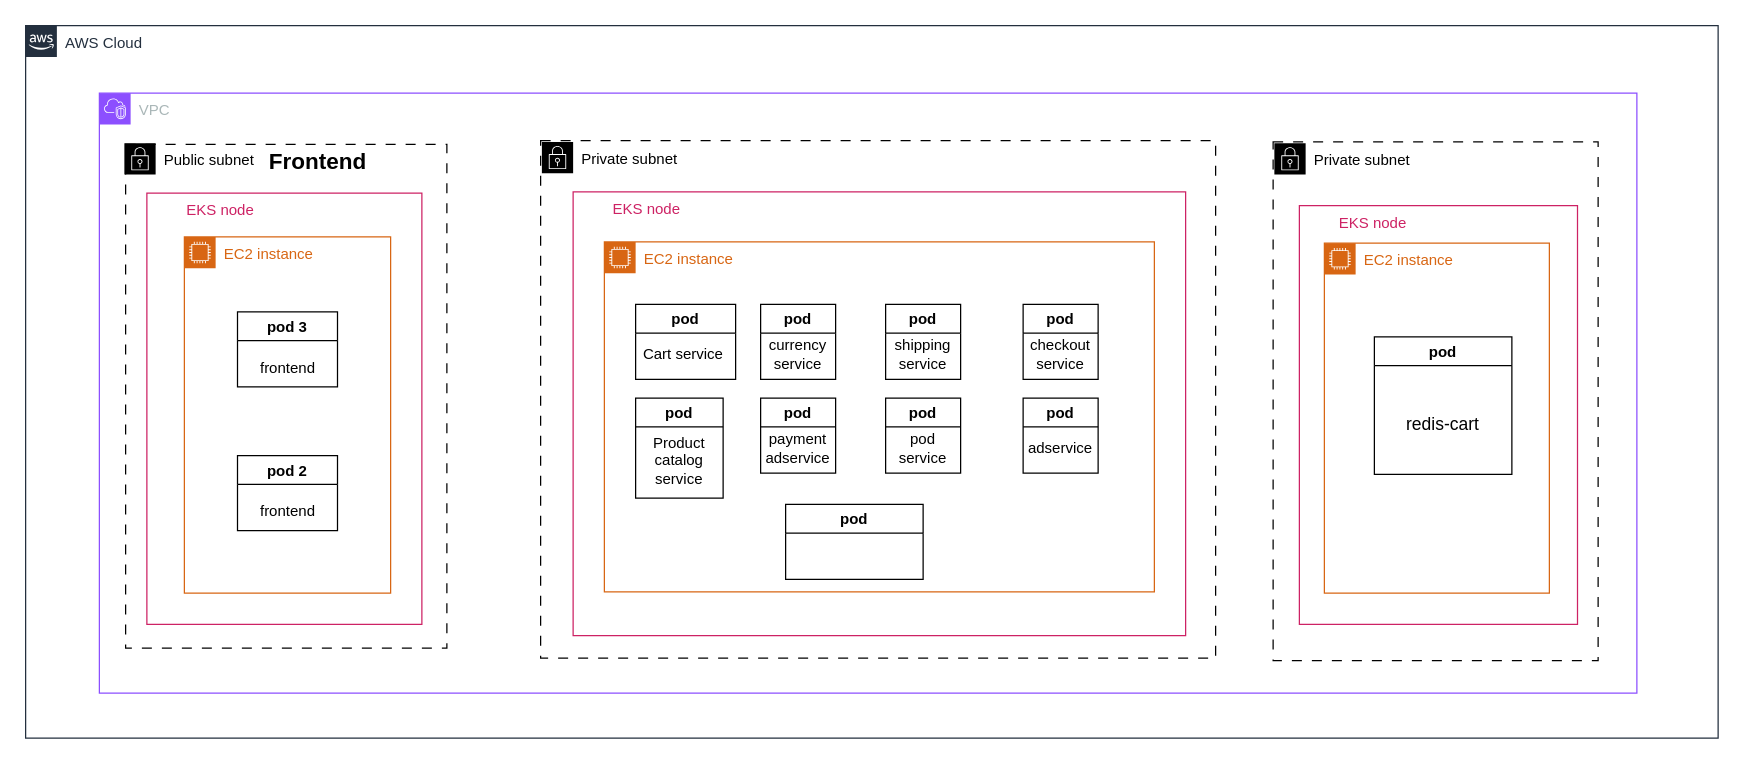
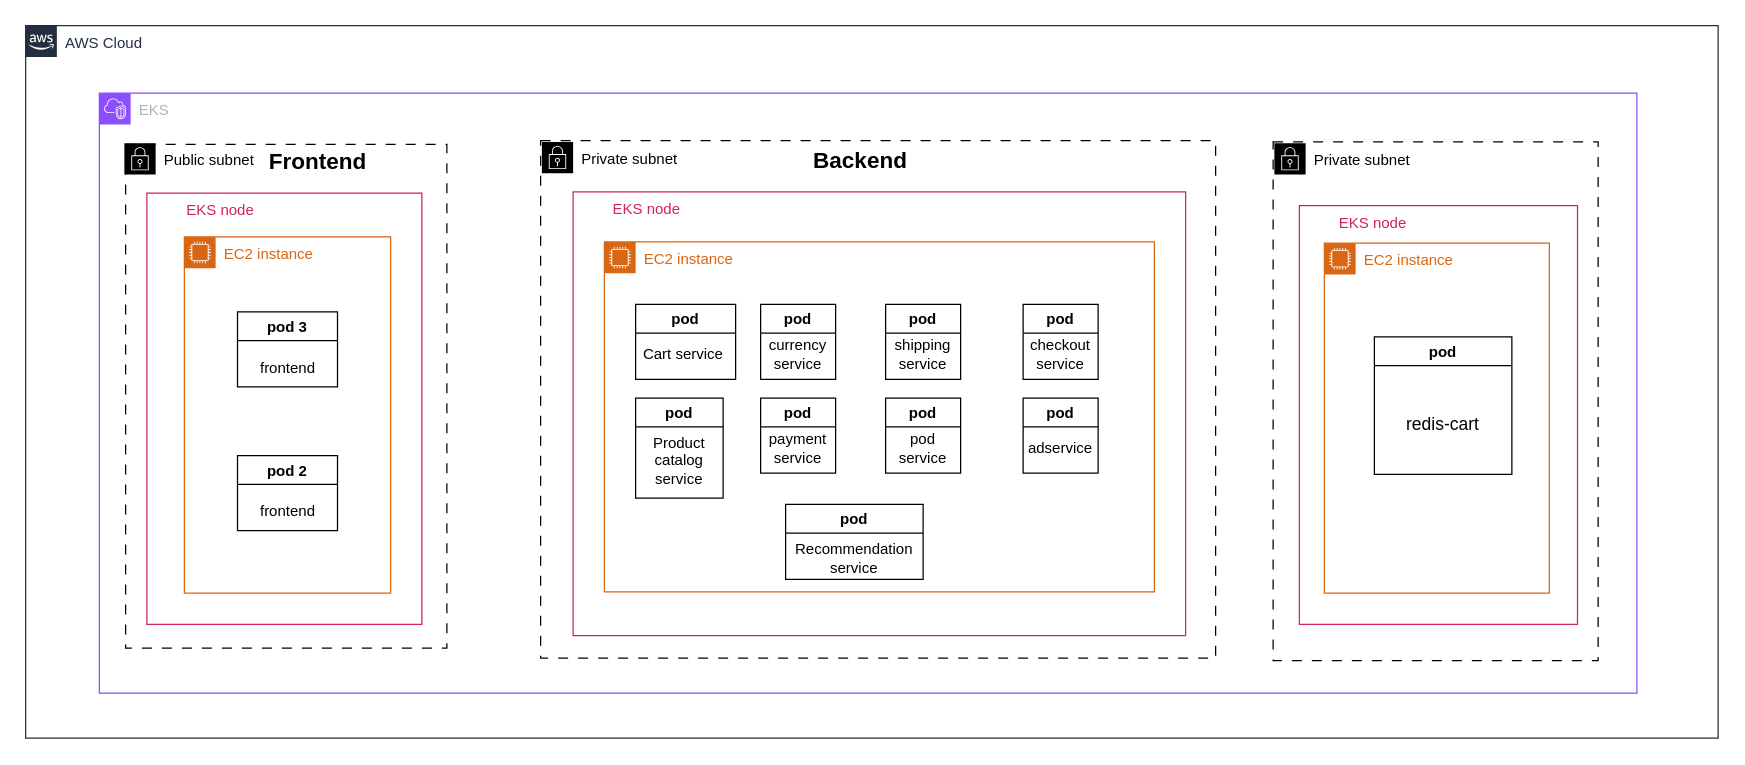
node "VPC": label "VPC" -> "EKS"
node "Backend": added
node "payment adservice": label "payment adservice" -> "payment service"
node "Recommendation service": added
